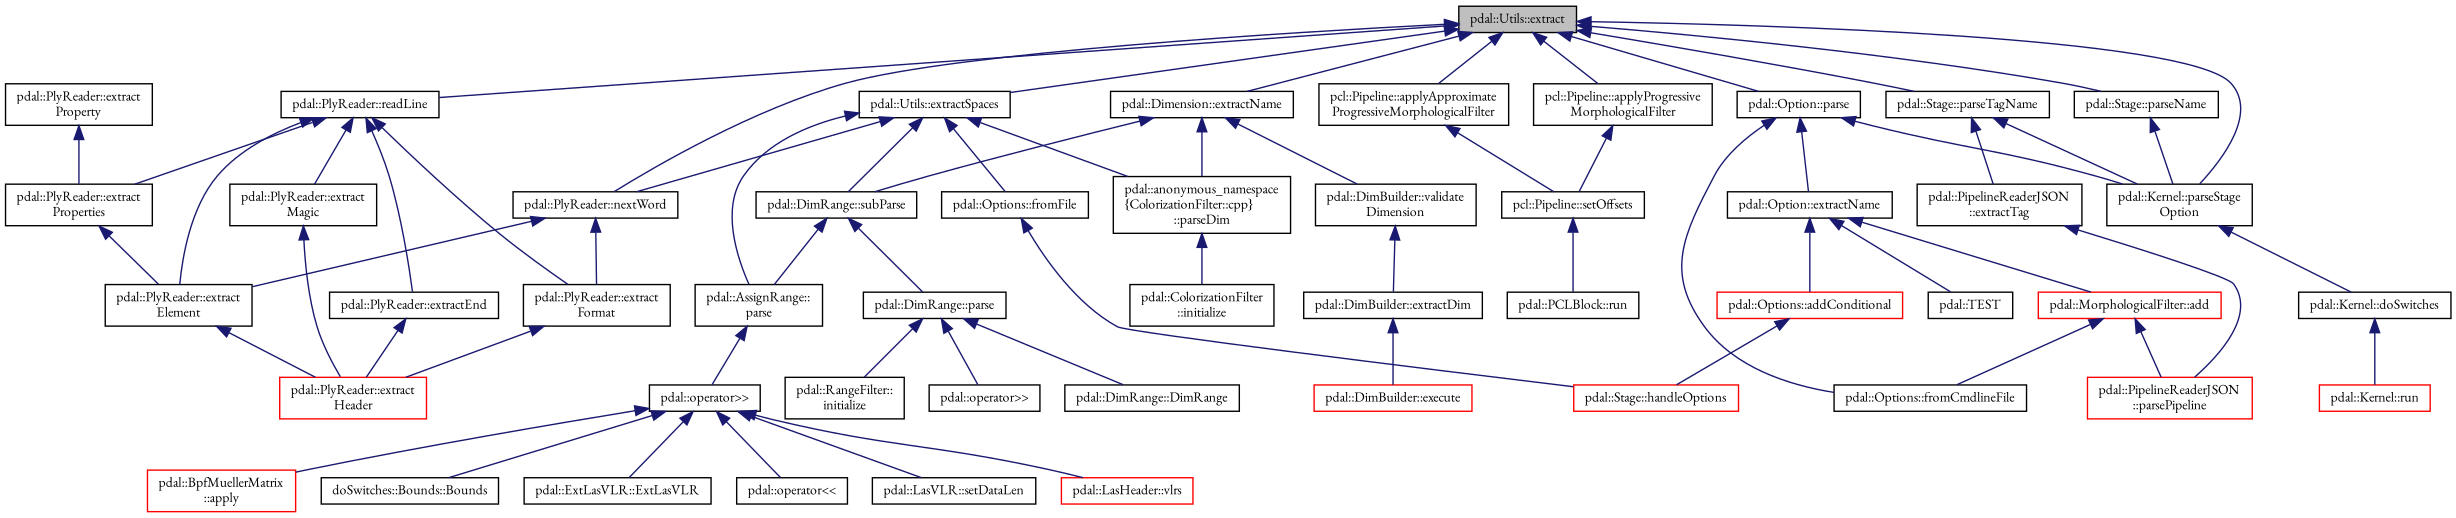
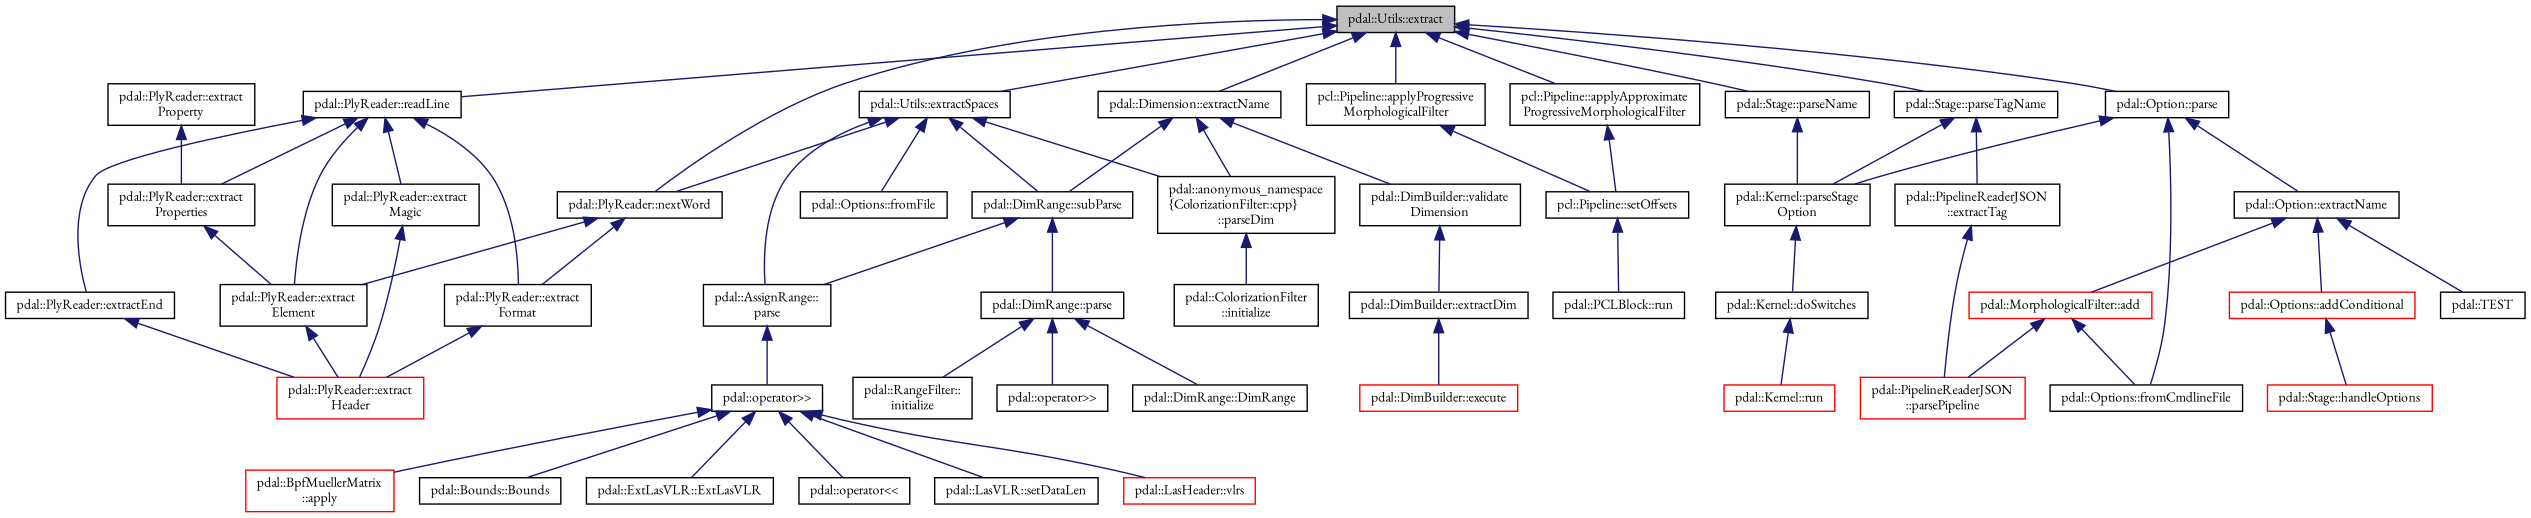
edge "pdal::Kernel::parseStage Option" -> "pdal::Utils::extract": removed
edge "pdal::Stage::handleOptions" -> "pdal::Options::fromFile": removed
node "doSwitches::Bounds::Bounds": label "doSwitches::Bounds::Bounds" -> "pdal::Bounds::Bounds"
